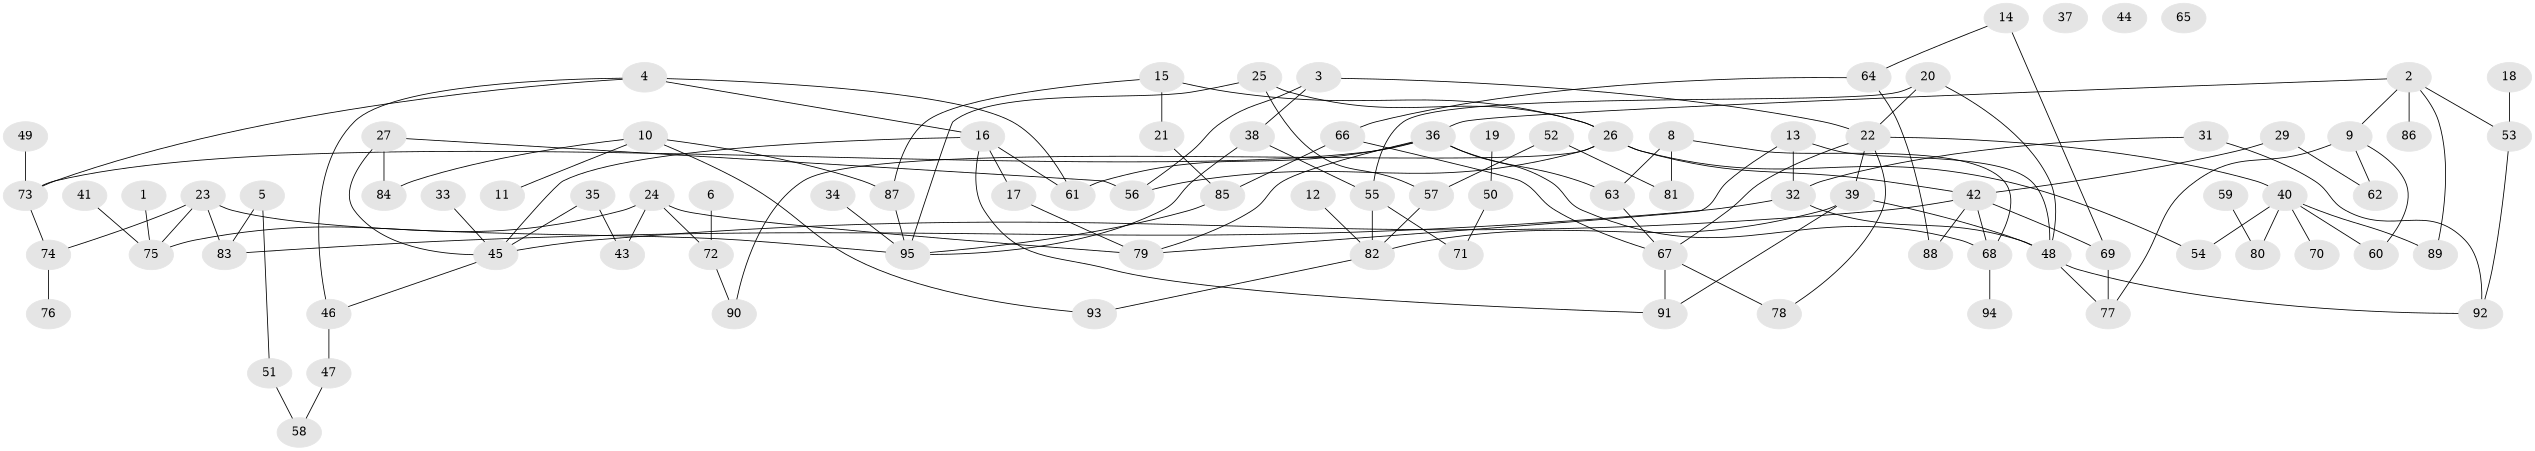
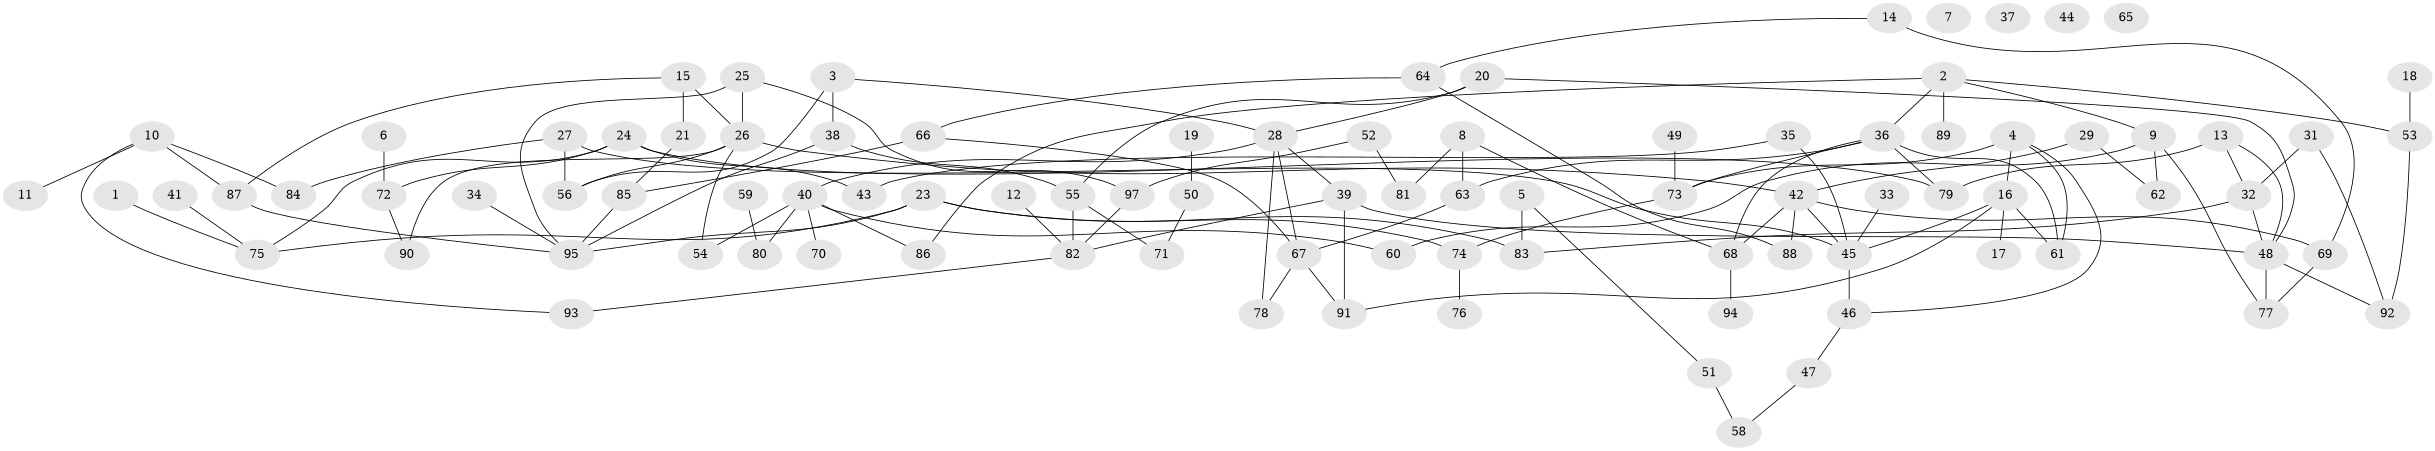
node "7": added
node "22": label "22" -> "28"
node "57": label "57" -> "97"
edge "40" -- "89": now "40" -- "86"
edge "17" -- "79": removed
